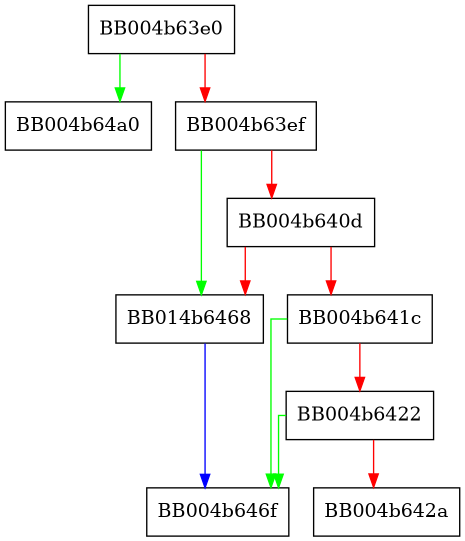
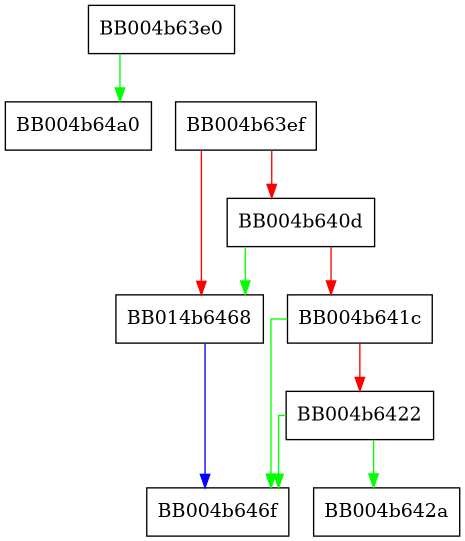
edge "BB004b63e0" -> "BB004b63ef": removed
edge "BB004b63ef" -> "BB014b6468": color green -> red
edge "BB004b640d" -> "BB014b6468": color red -> green
edge "BB004b6422" -> "BB004b642a": color red -> green
